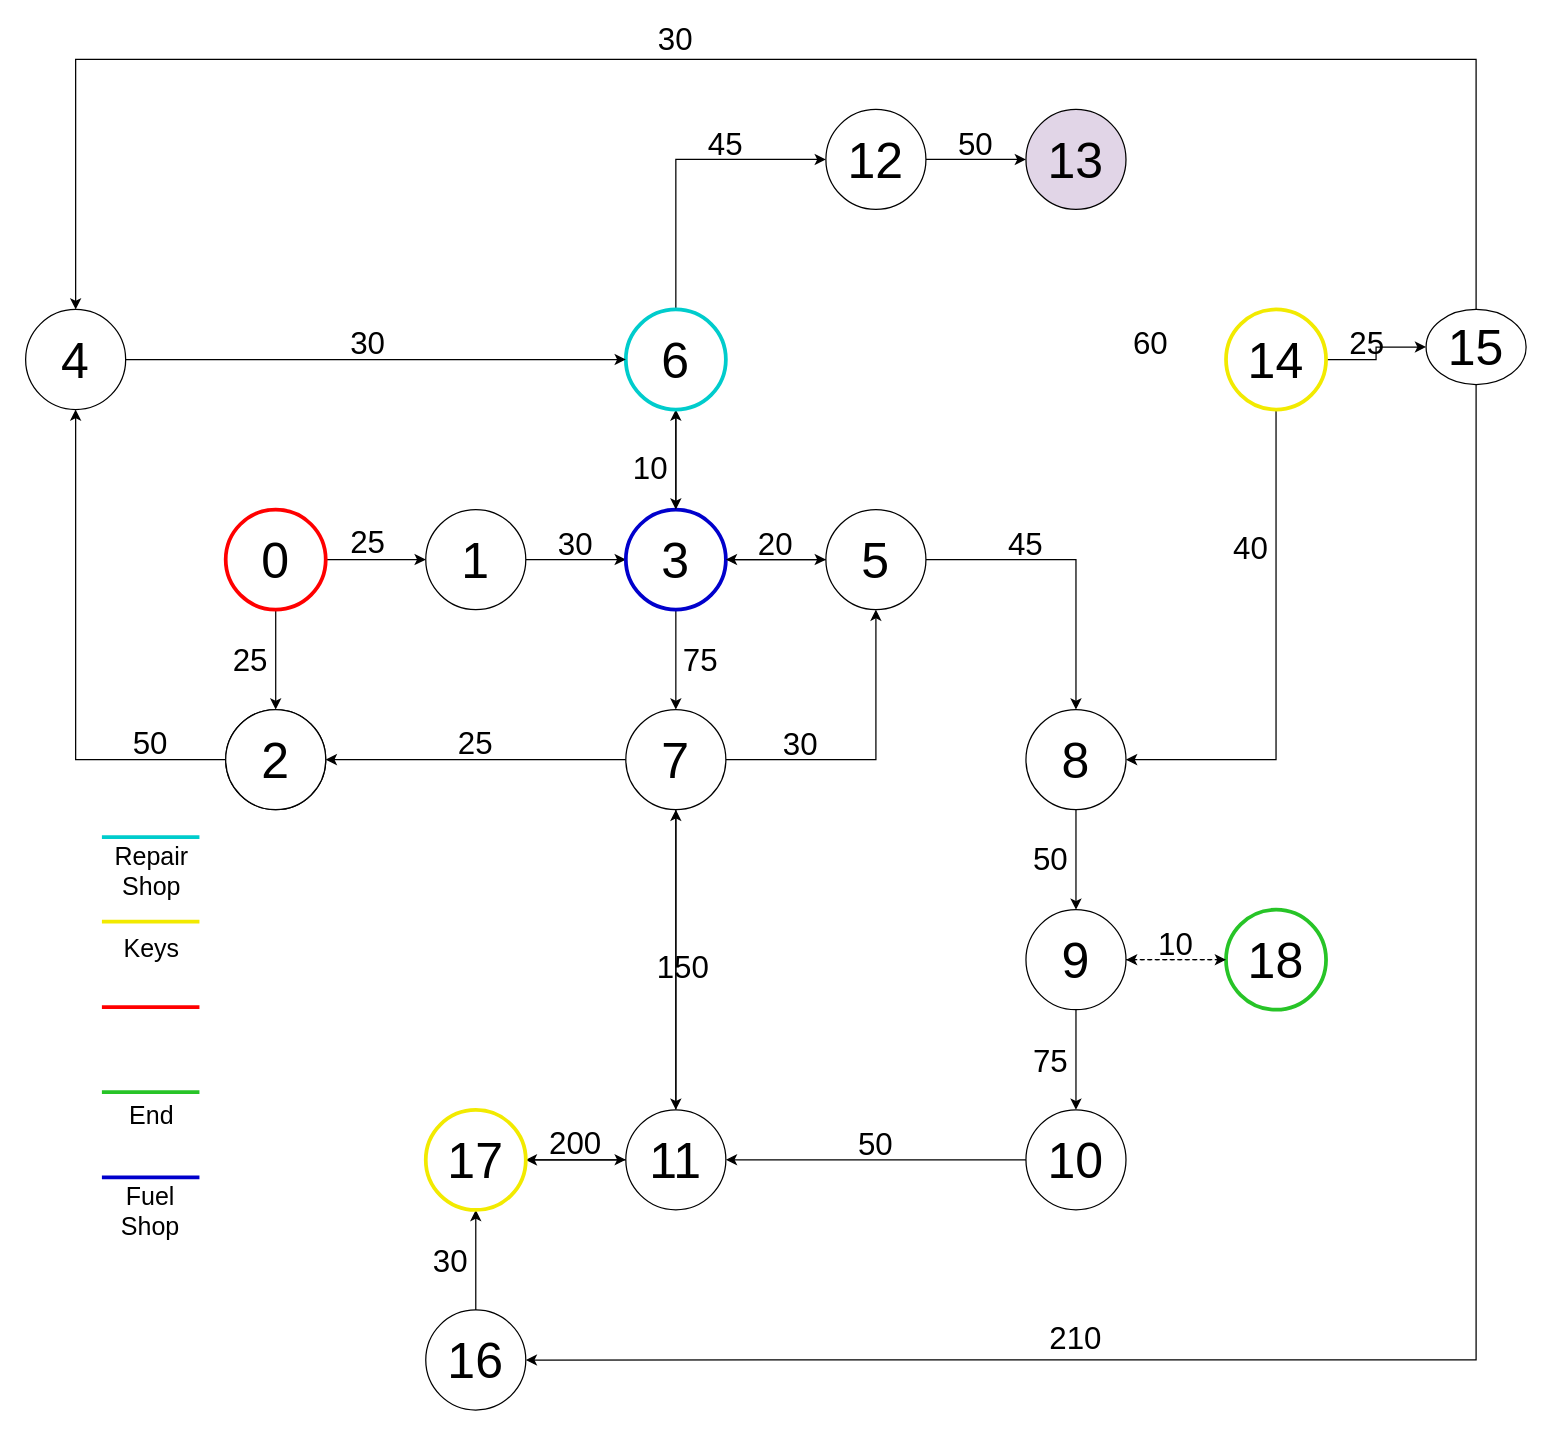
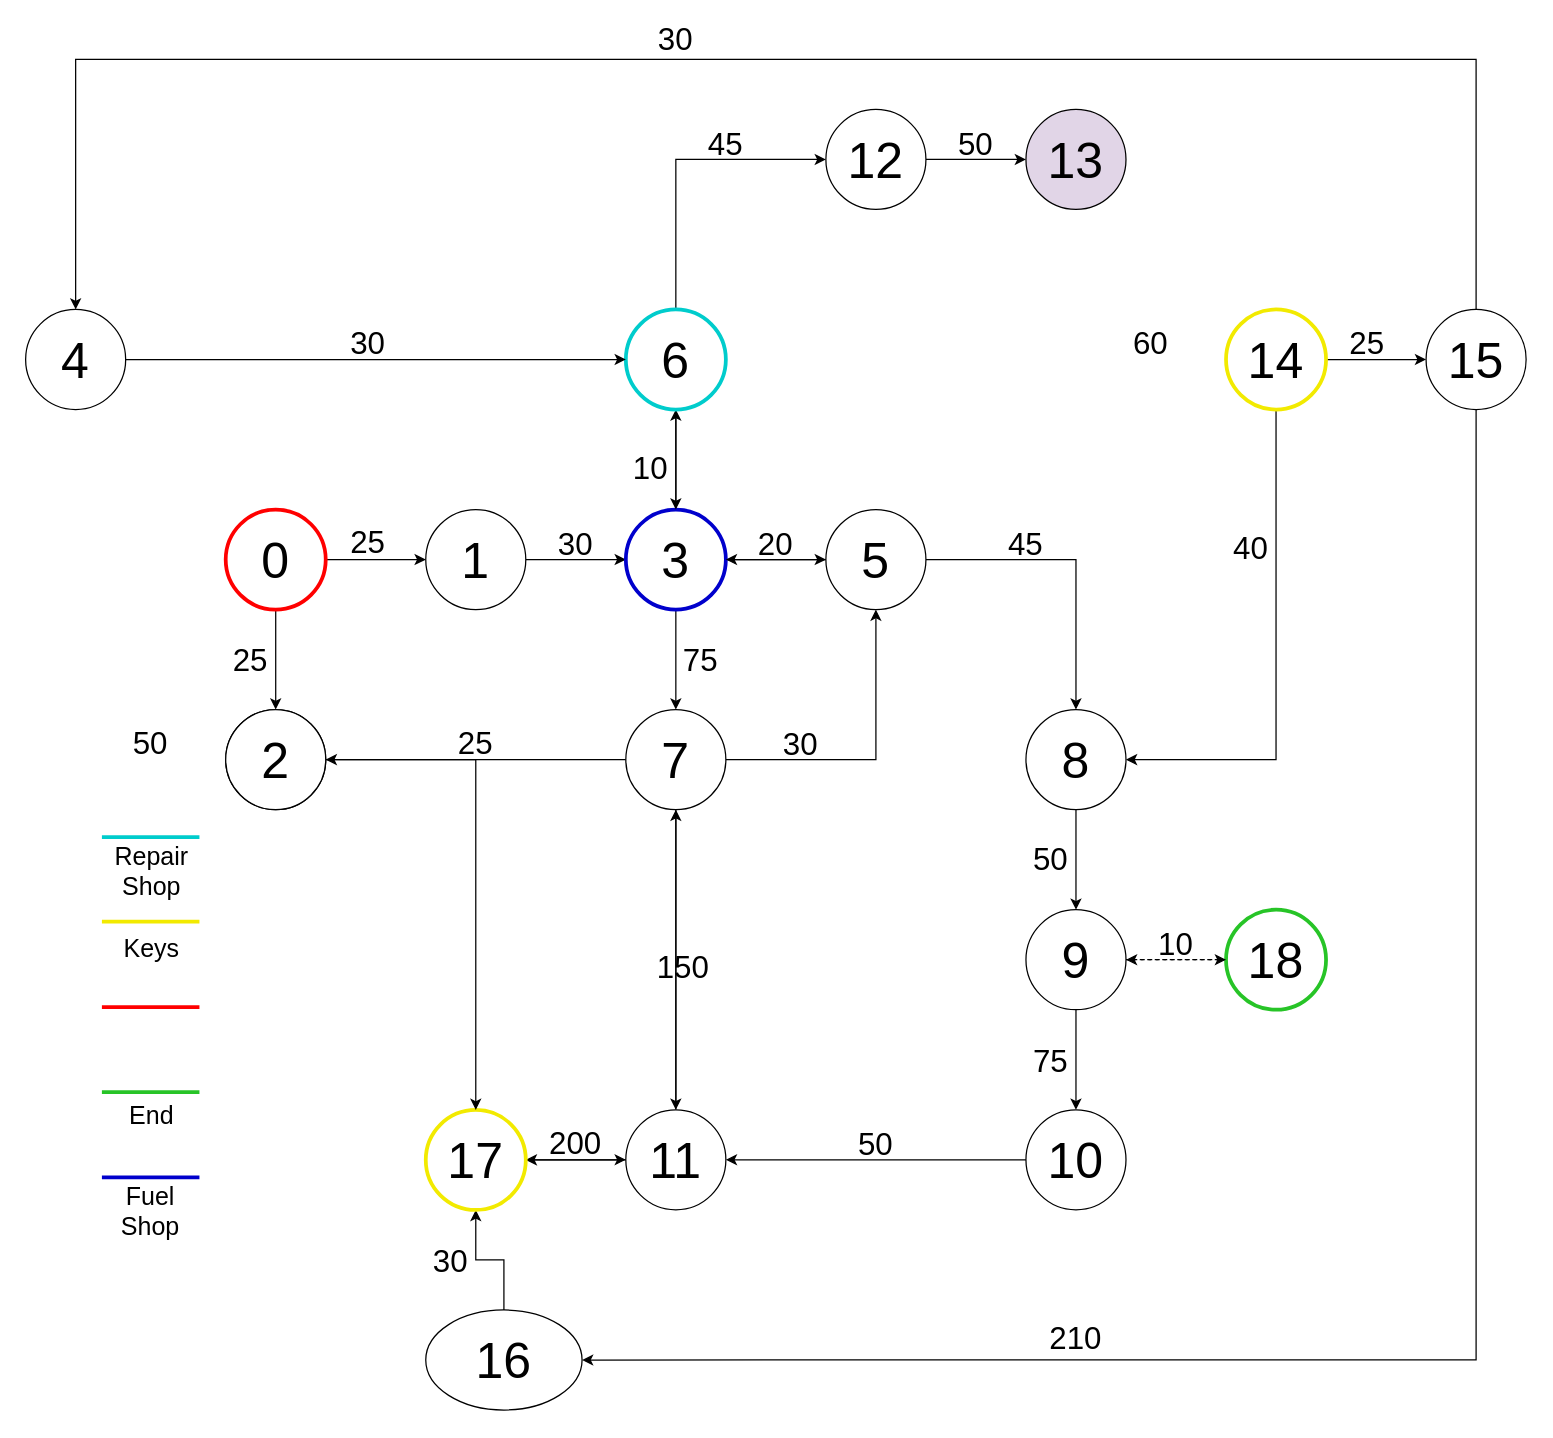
node "15": size 100x75 -> 100x100
edge "2" -> "4": now "2" -> "17"
node "16": size 100x100 -> 156x100
